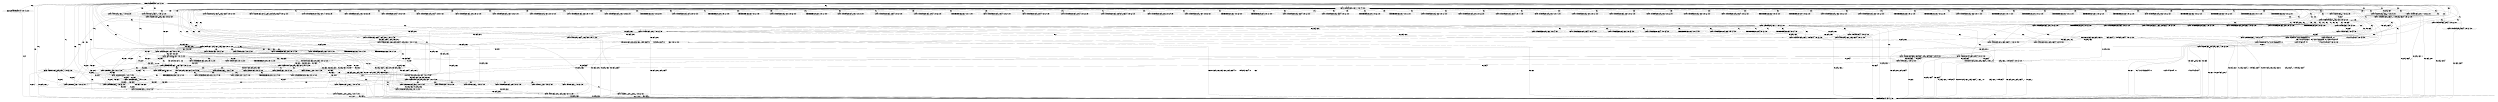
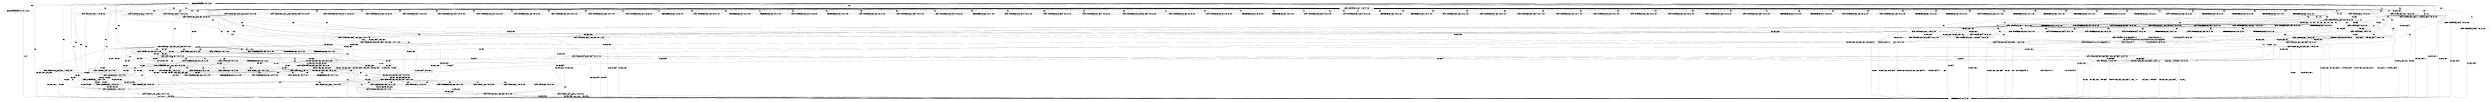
edge "(METHOD,sbr_make_f_tablelim)<SUB>146</SUB>" -> "(<operator>.postIncrement,VAR75++)<SUB>174</SUB>": now "(<operator>.addition,VAR46->VAR76 + 1)<SUB>155</SUB>" -> "(<operator>.postIncrement,VAR75++)<SUB>174</SUB>"
node "(<operator>.indirectFieldAccess,VAR46->VAR76)<SUB>172</SUB>": removed
edge "(<operator>.equals,*VAR75 == *VAR77)<SUB>175</SUB>" -> "(FIELD_IDENTIFIER,VAR78,VAR78)<SUB>176</SUB>": label "DDG: VAR71" -> "CDG: "
